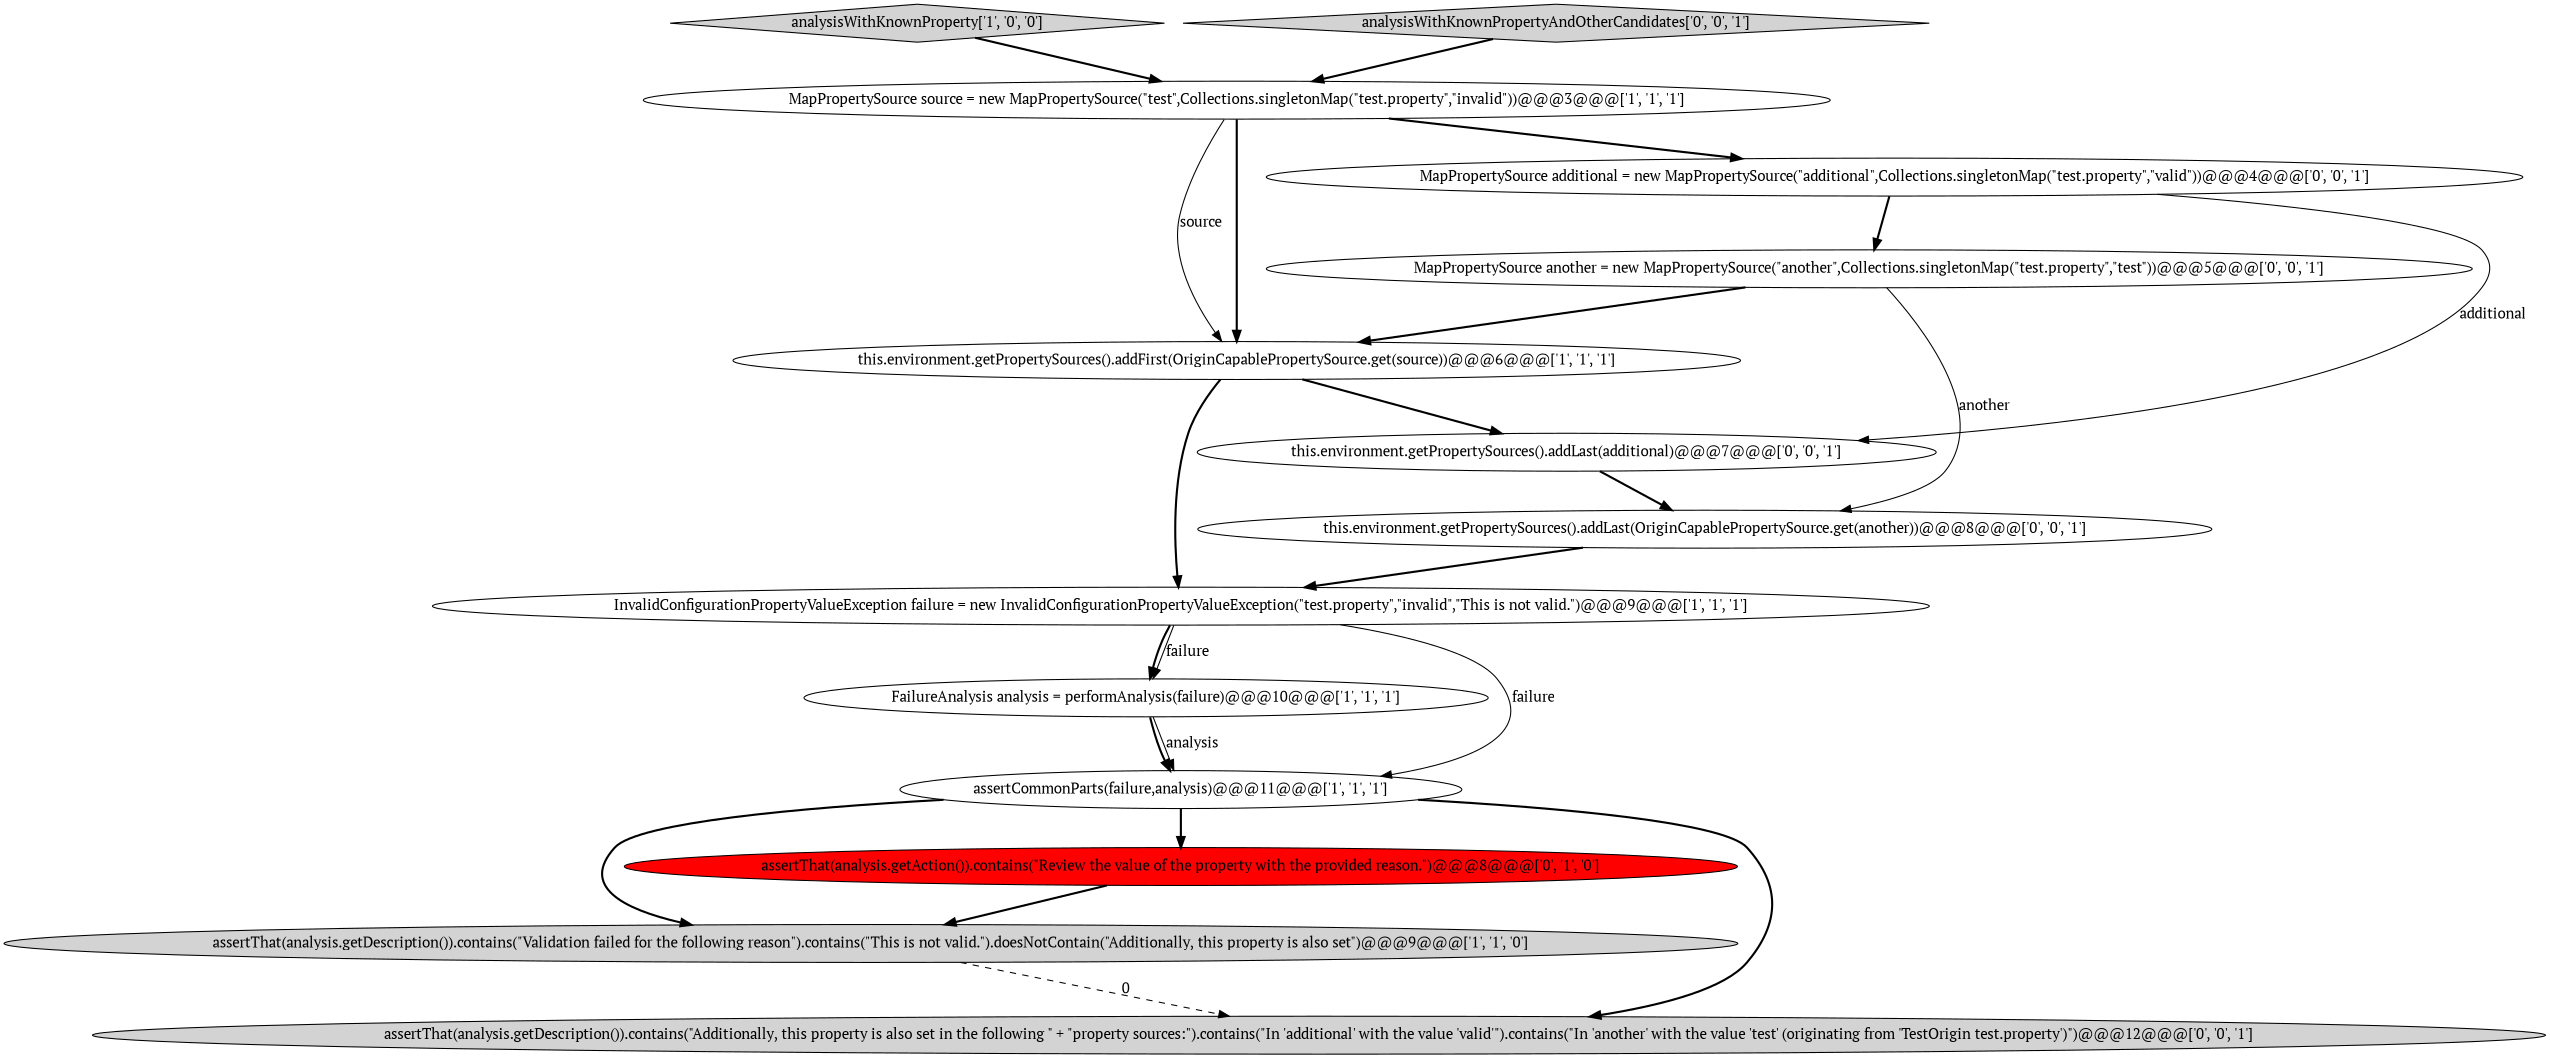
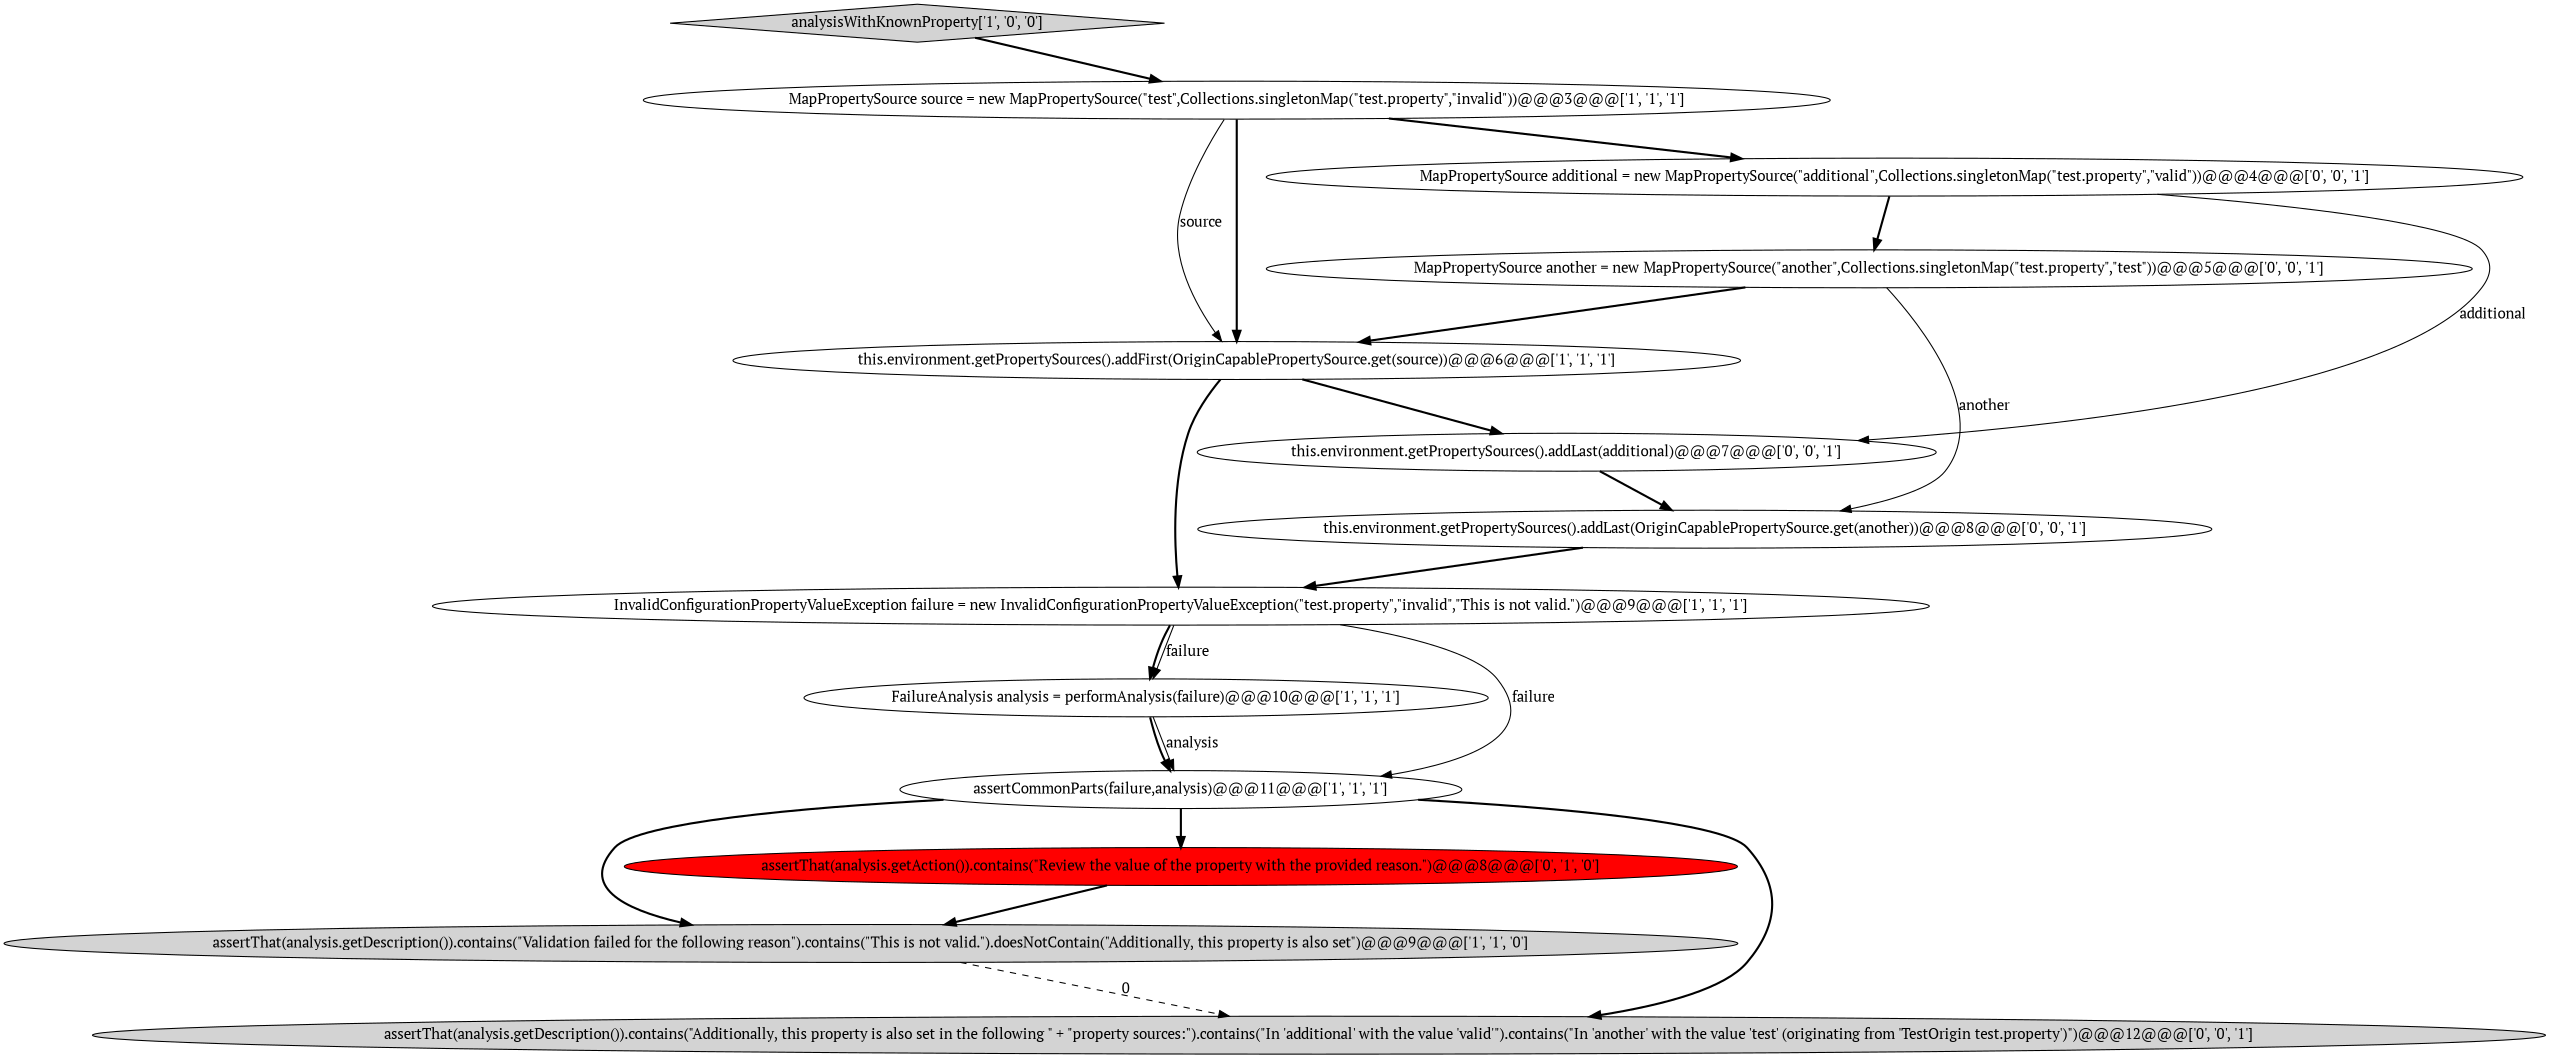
node "analysisWithKnownPropertyAndOtherCandidates['0', '0', '1']": removed
